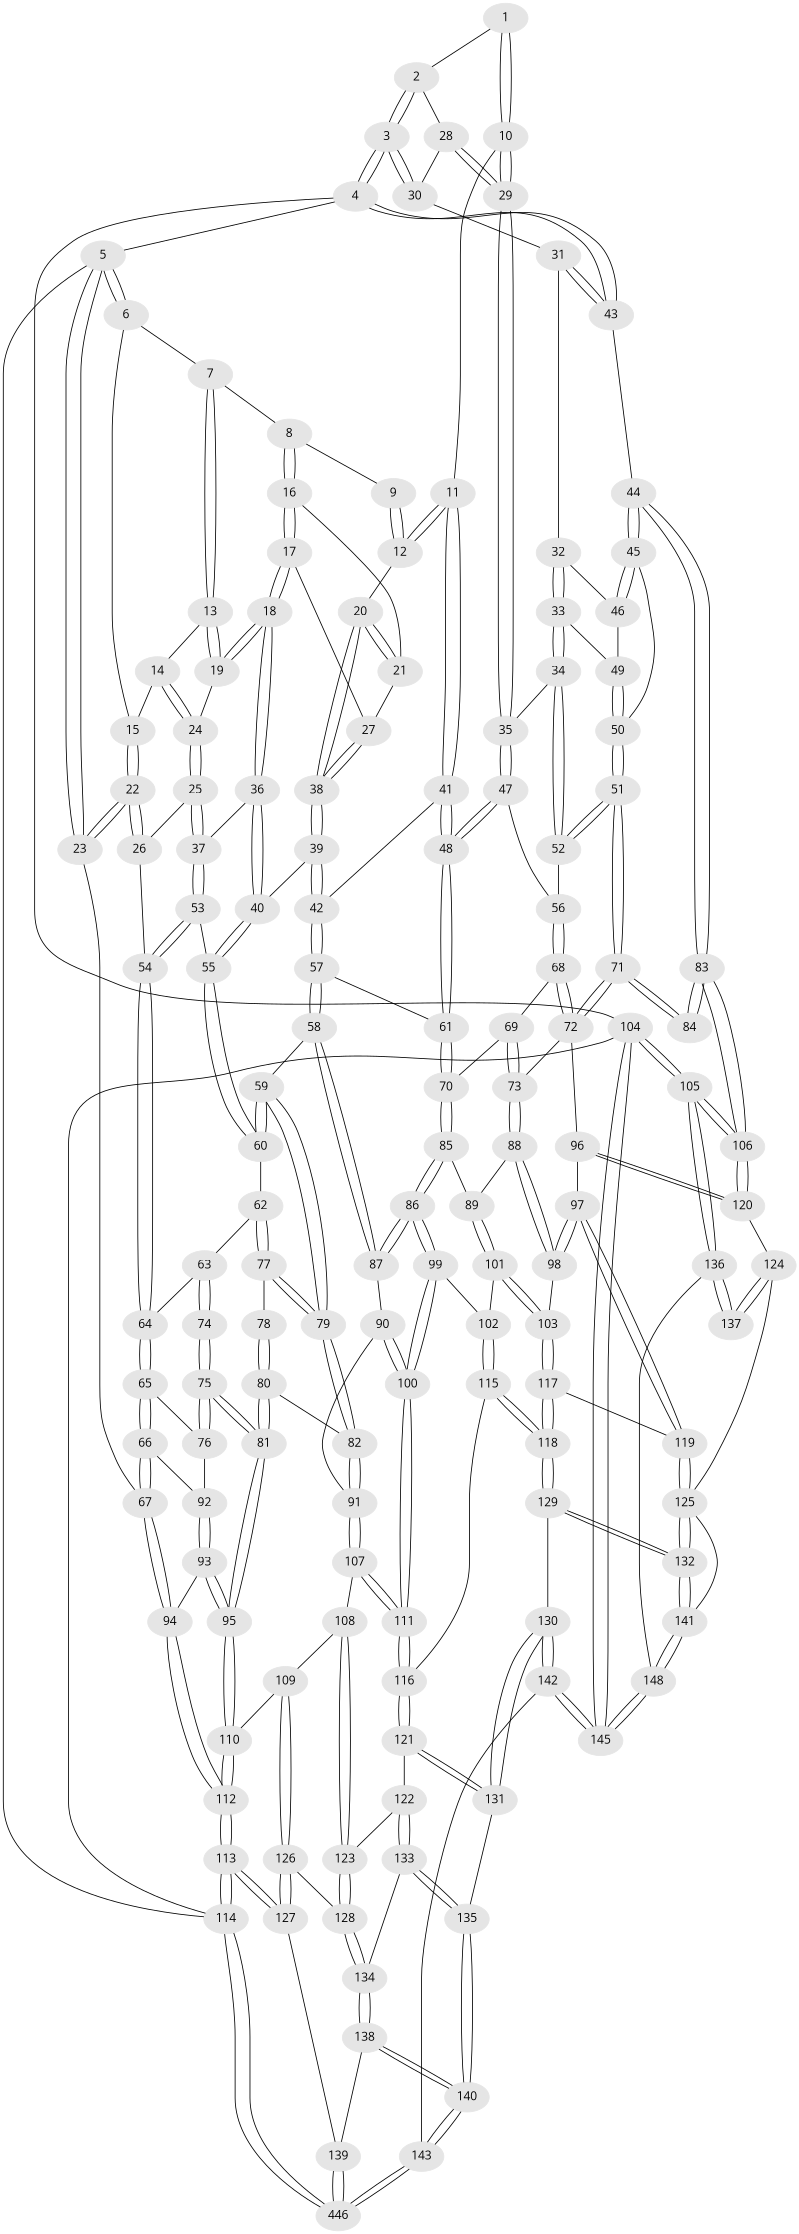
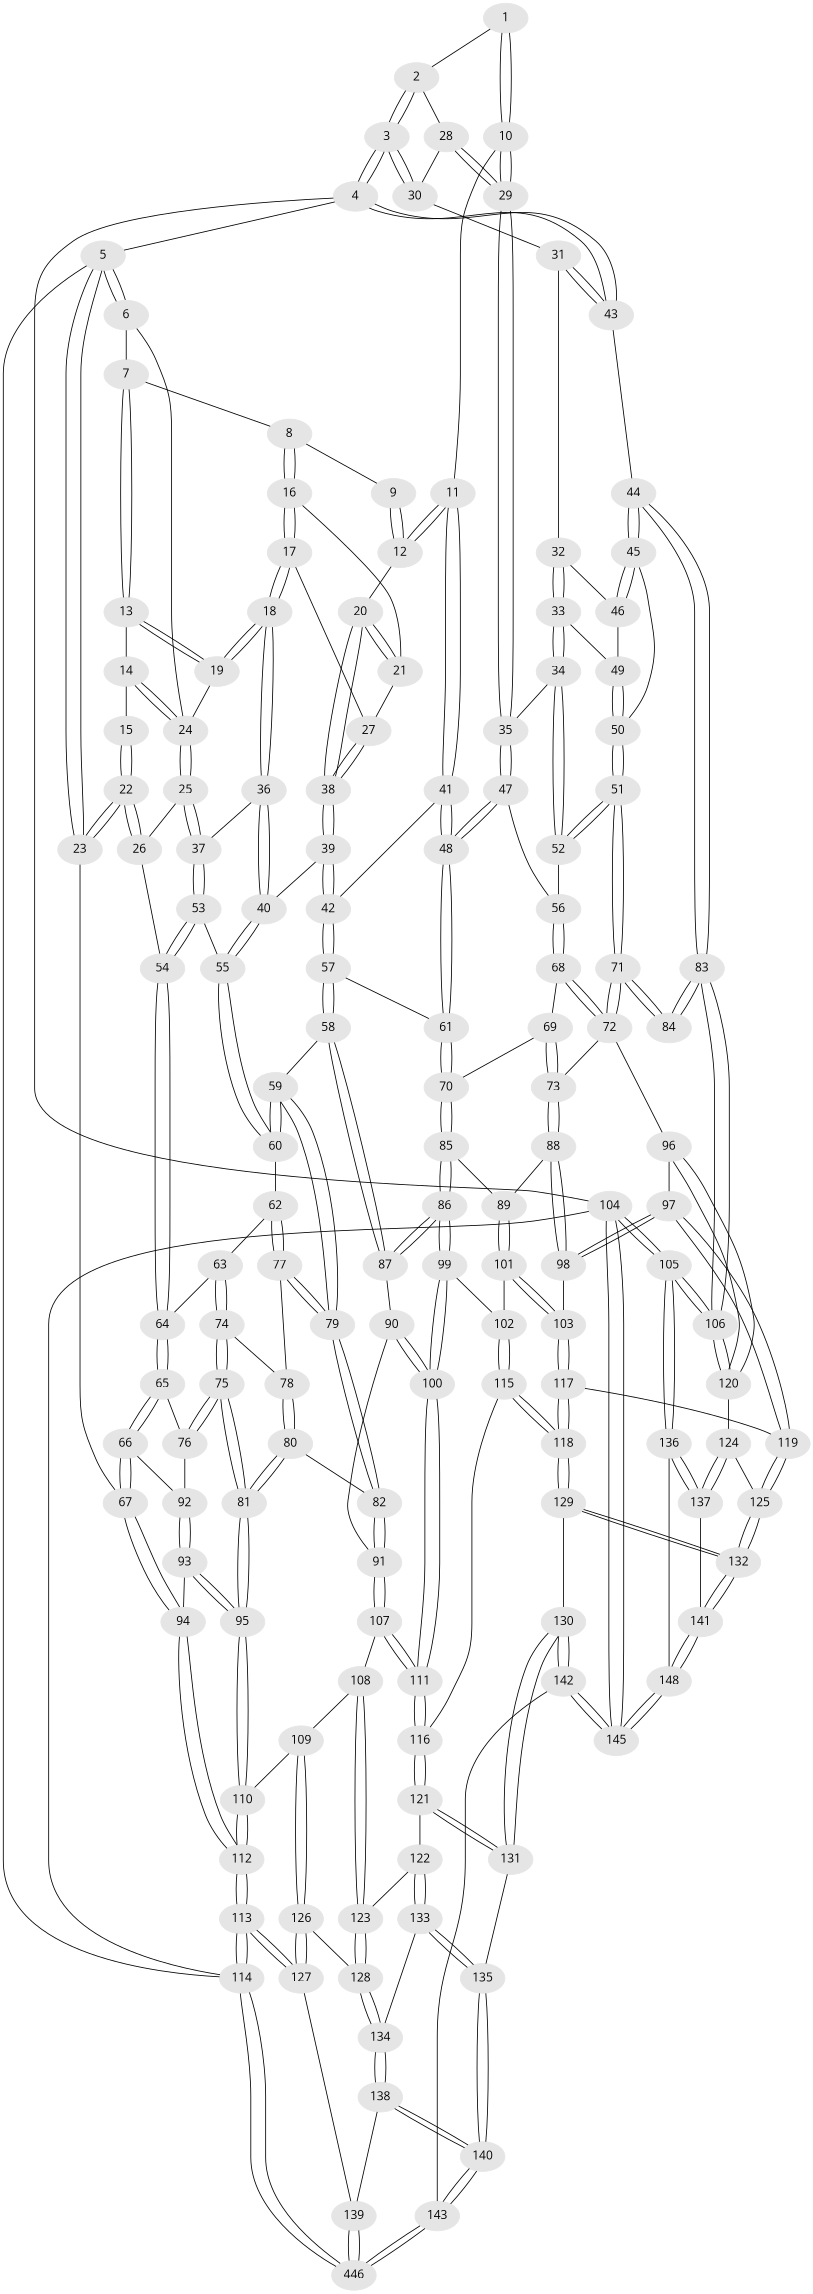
edge "6" -- "15": now "6" -- "24"
edge "74" -- "78": added
edge "125" -- "141": now "137" -- "141"
